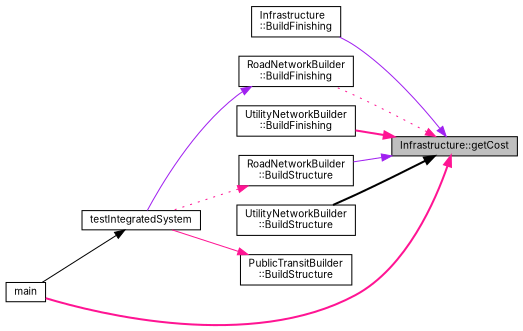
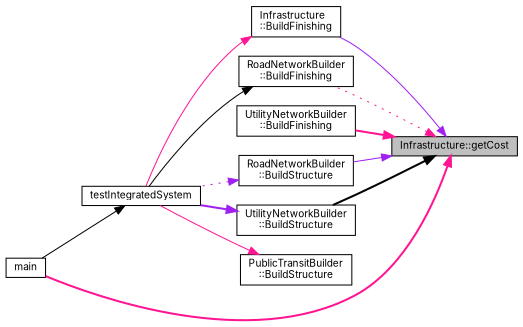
edge "testIntegratedSystem" -> "Infrastructure ::BuildFinishing": added
edge "testIntegratedSystem" -> "RoadNetworkBuilder ::BuildFinishing": color purple -> black
edge "testIntegratedSystem" -> "RoadNetworkBuilder ::BuildStructure": color deeppink -> purple
edge "testIntegratedSystem" -> "UtilityNetworkBuilder ::BuildStructure": added
